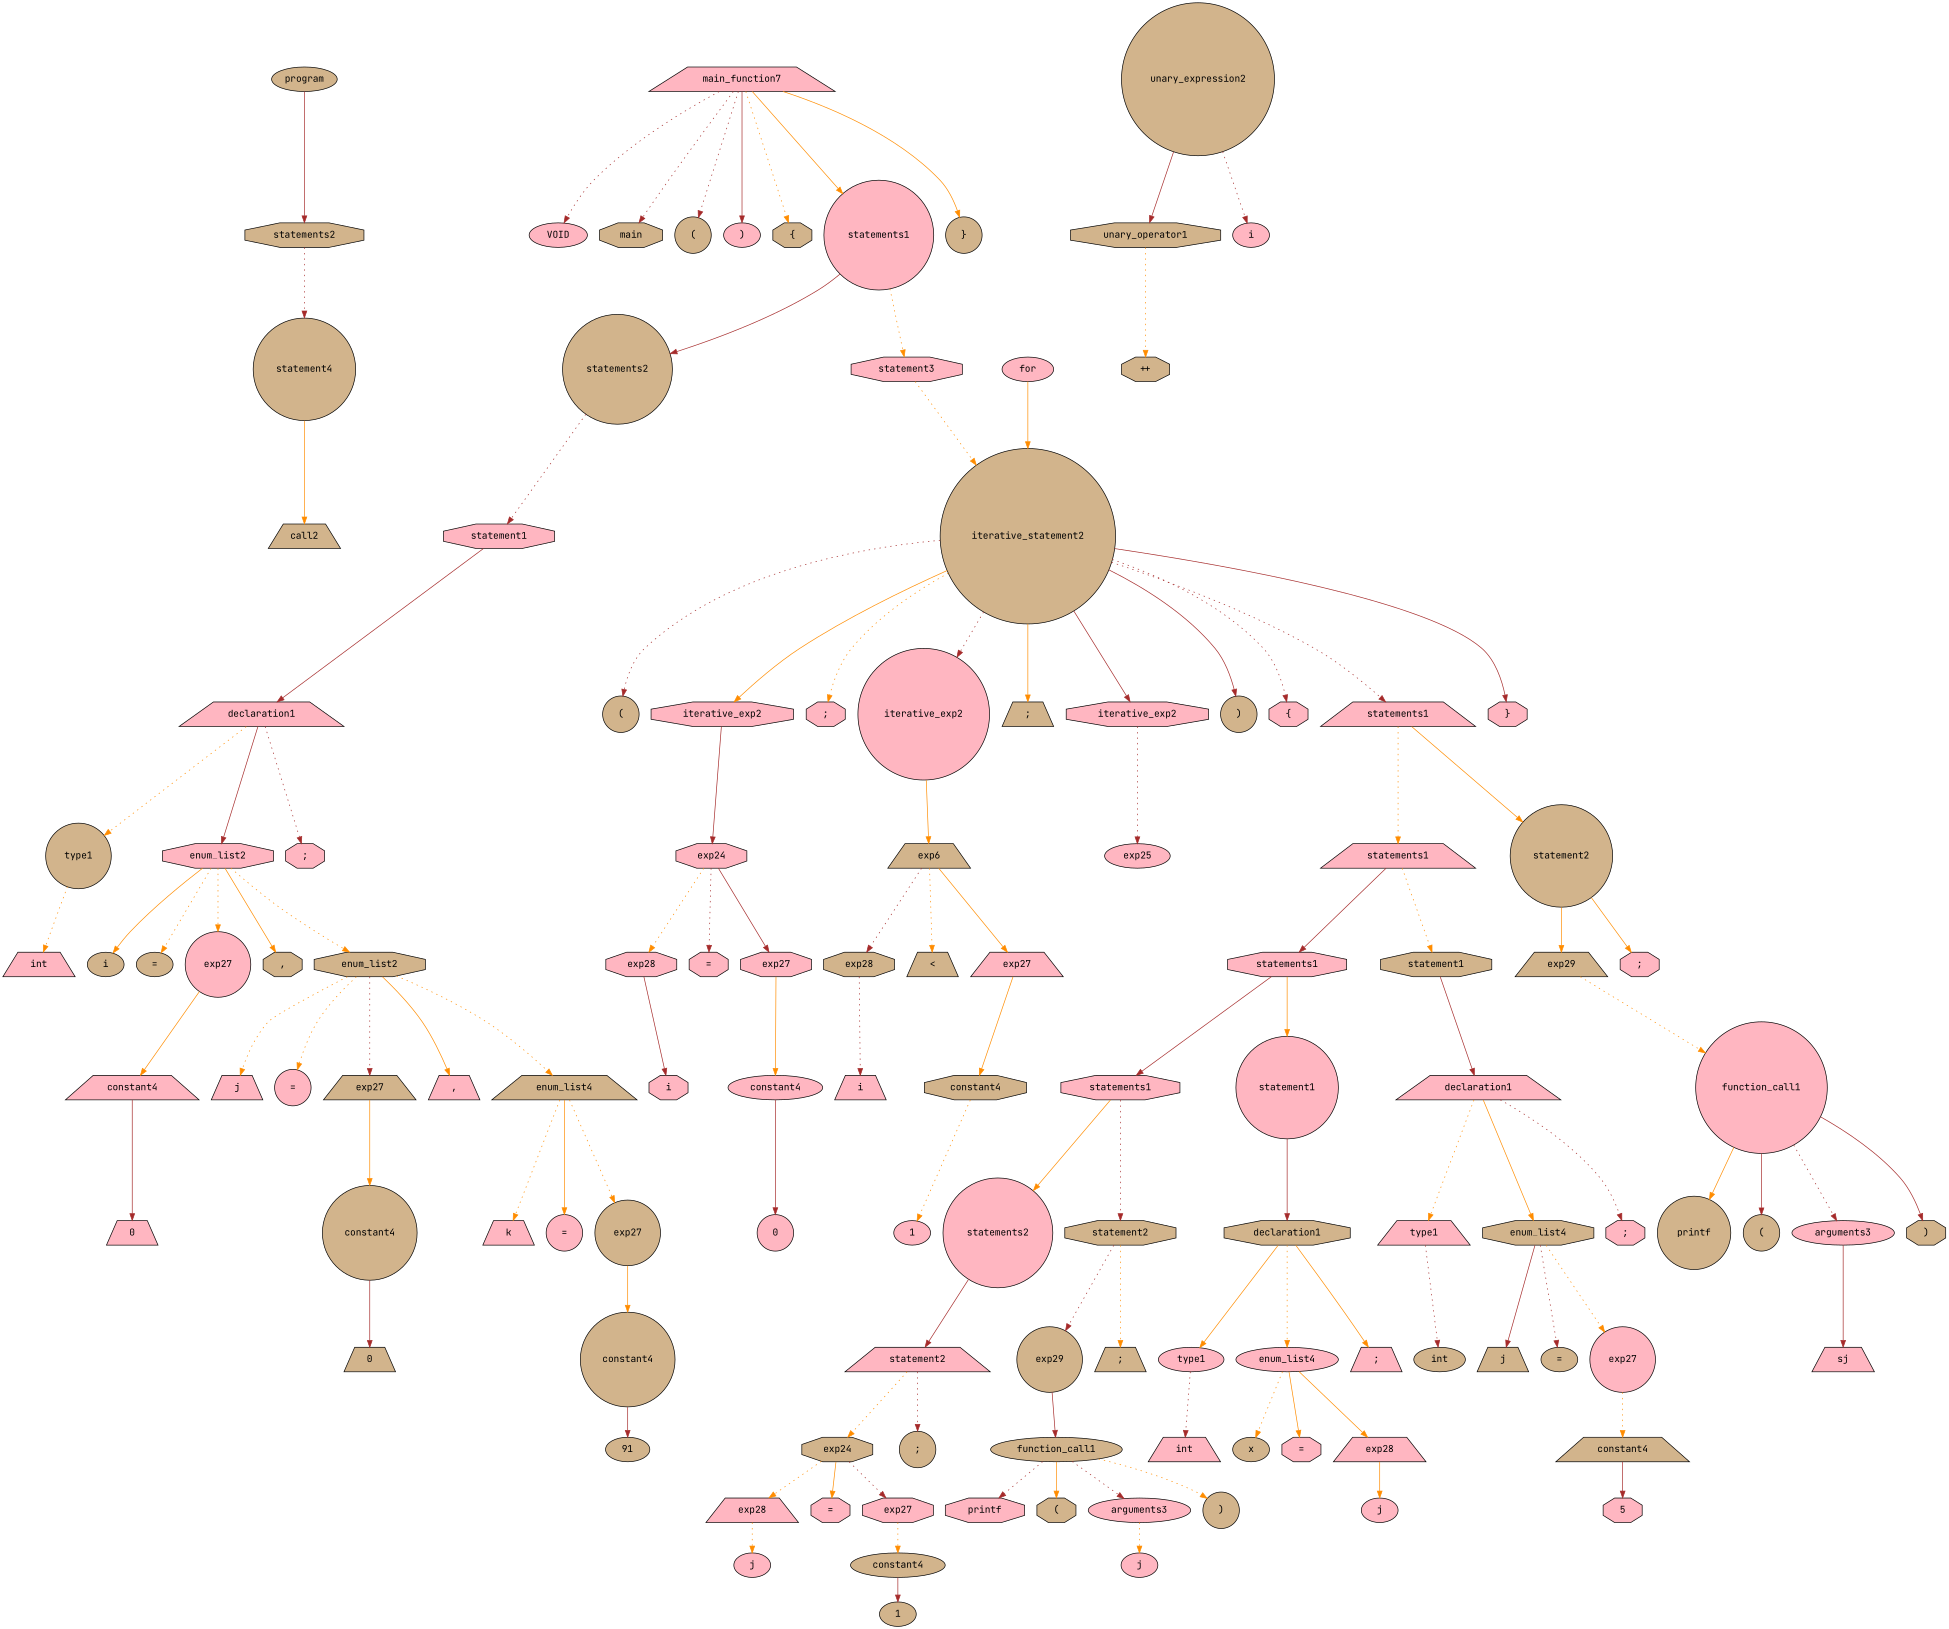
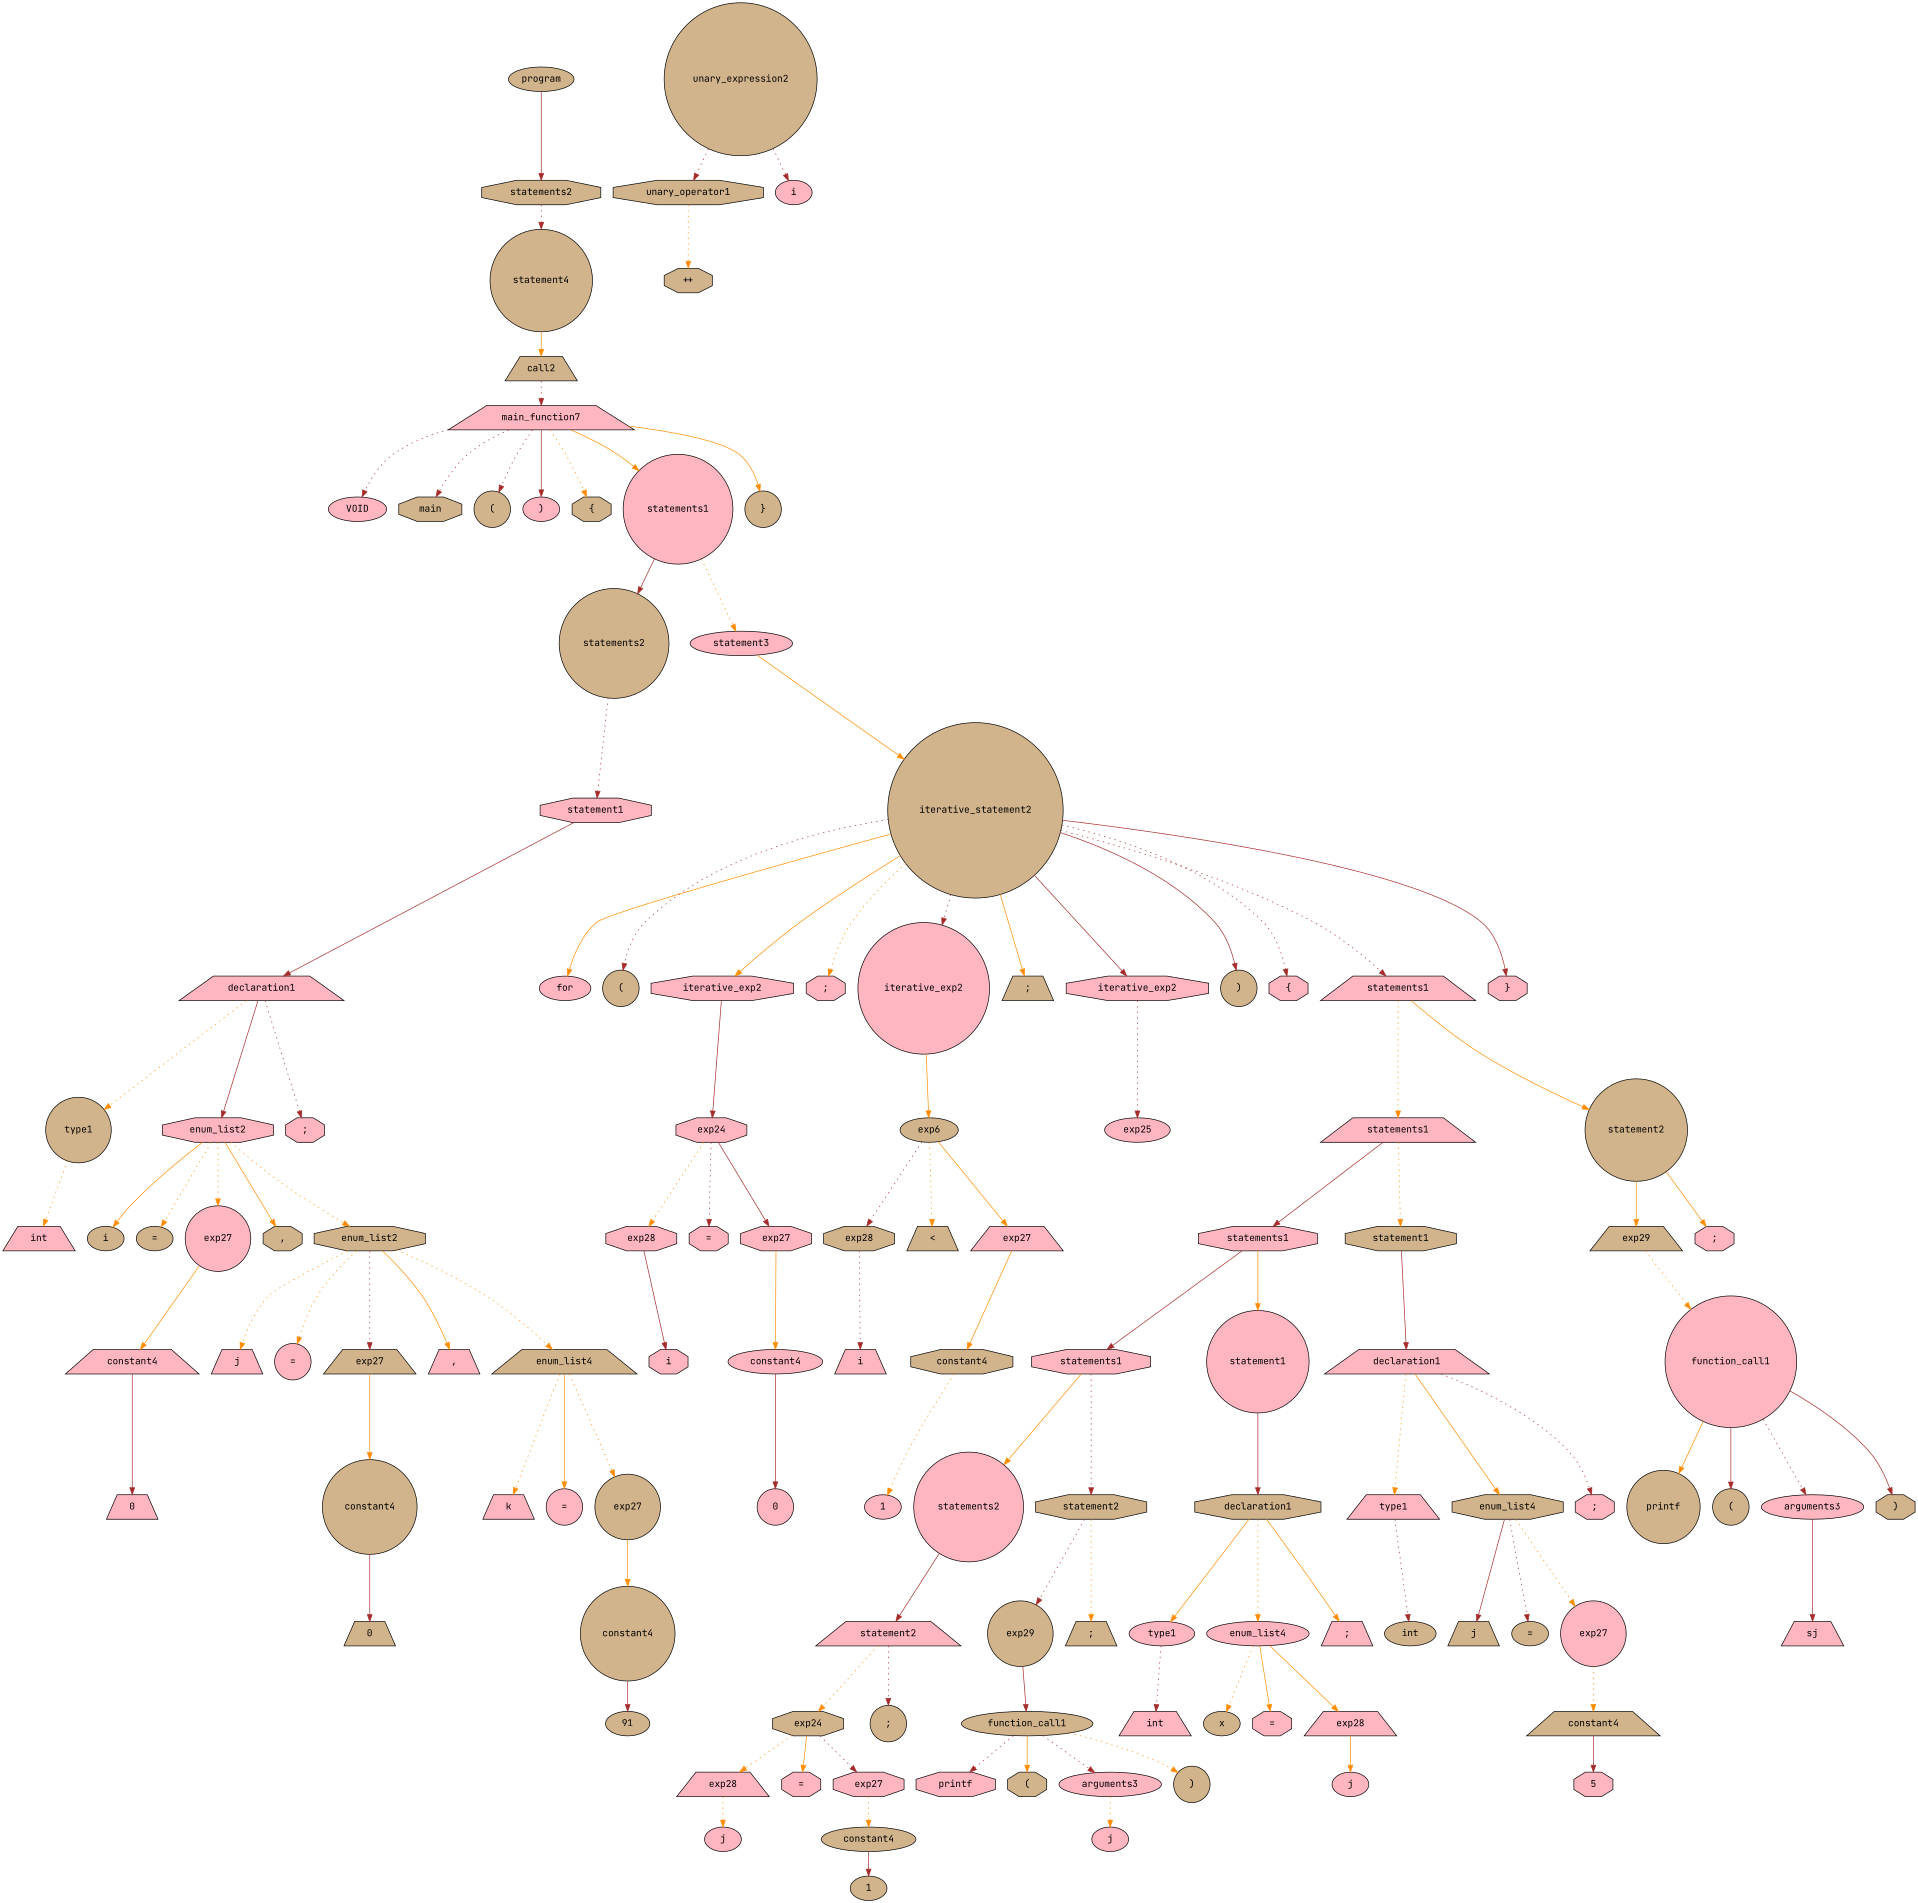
edge "unary_expression2" -> "unary_operator1": style solid -> dotted
node "statement3": shape octagon -> ellipse
edge "call2" -> "main_function7": added
edge "for" -> "iterative_statement2": reversed
edge "statement3" -> "iterative_statement2": style dotted -> solid
node "exp6": shape trapezium -> ellipse
